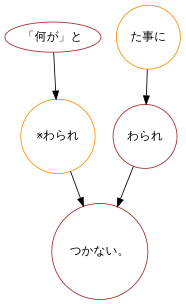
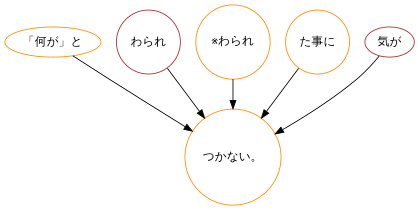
node "「何が」と": color brown -> darkorange
node "気が": added
edge "「何が」と" -> "※わられ": now "「何が」と" -> "つかない。"
edge "た事に" -> "わられ": now "た事に" -> "つかない。"
node "つかない。": color brown -> darkorange
